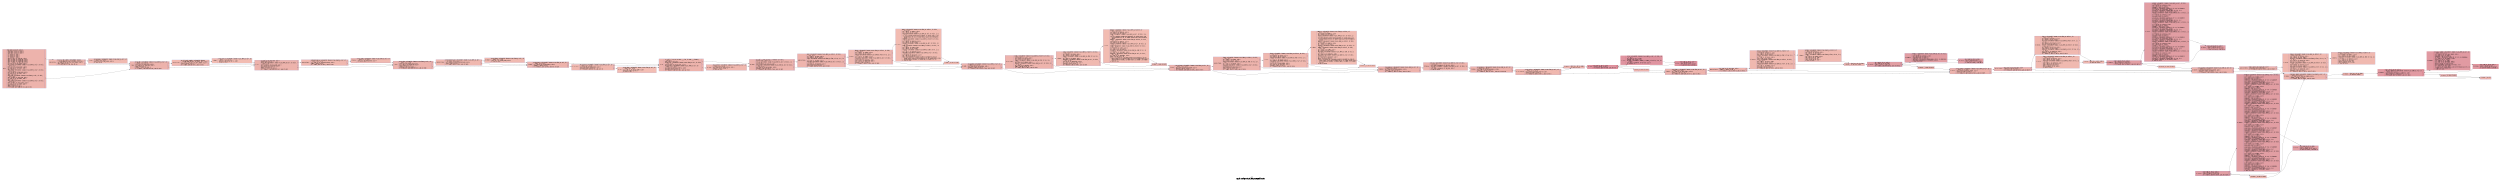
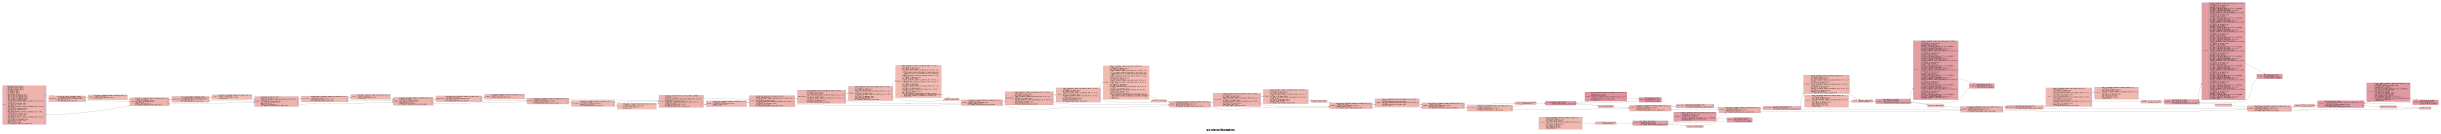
node "if.then91:": removed
node "if.then118:": removed
node "if.end194:": added
